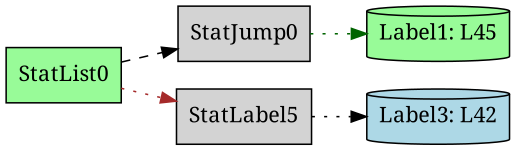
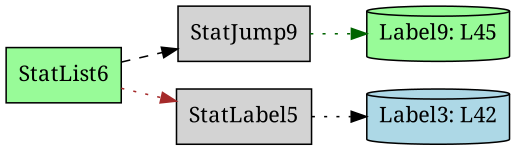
node "StatJump0": label "StatJump0" -> "StatJump9"
node "Label1: L45": label "Label1: L45" -> "Label9: L45"
node "StatList0": label "StatList0" -> "StatList6"
